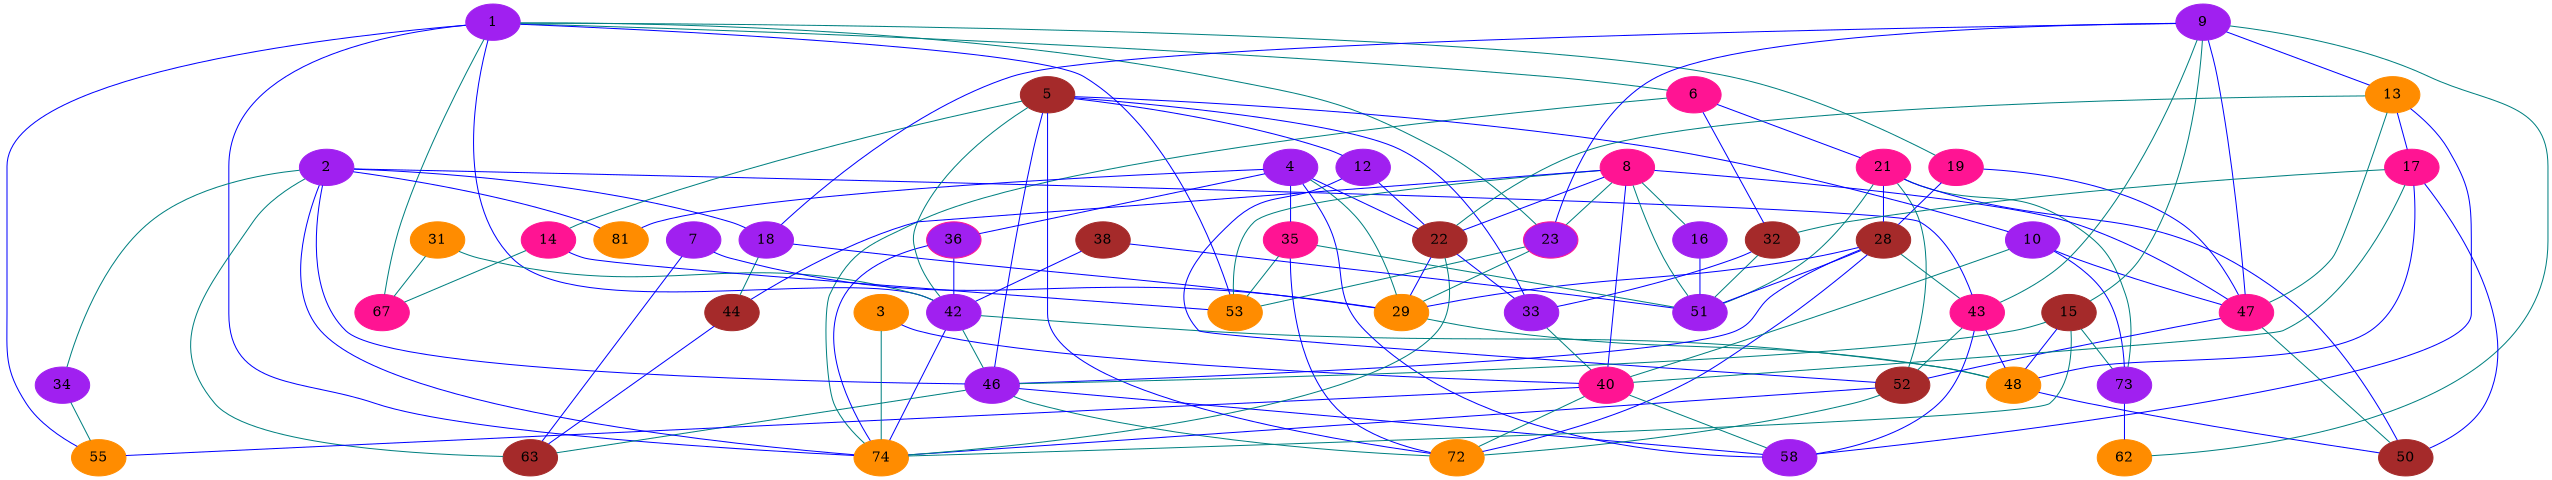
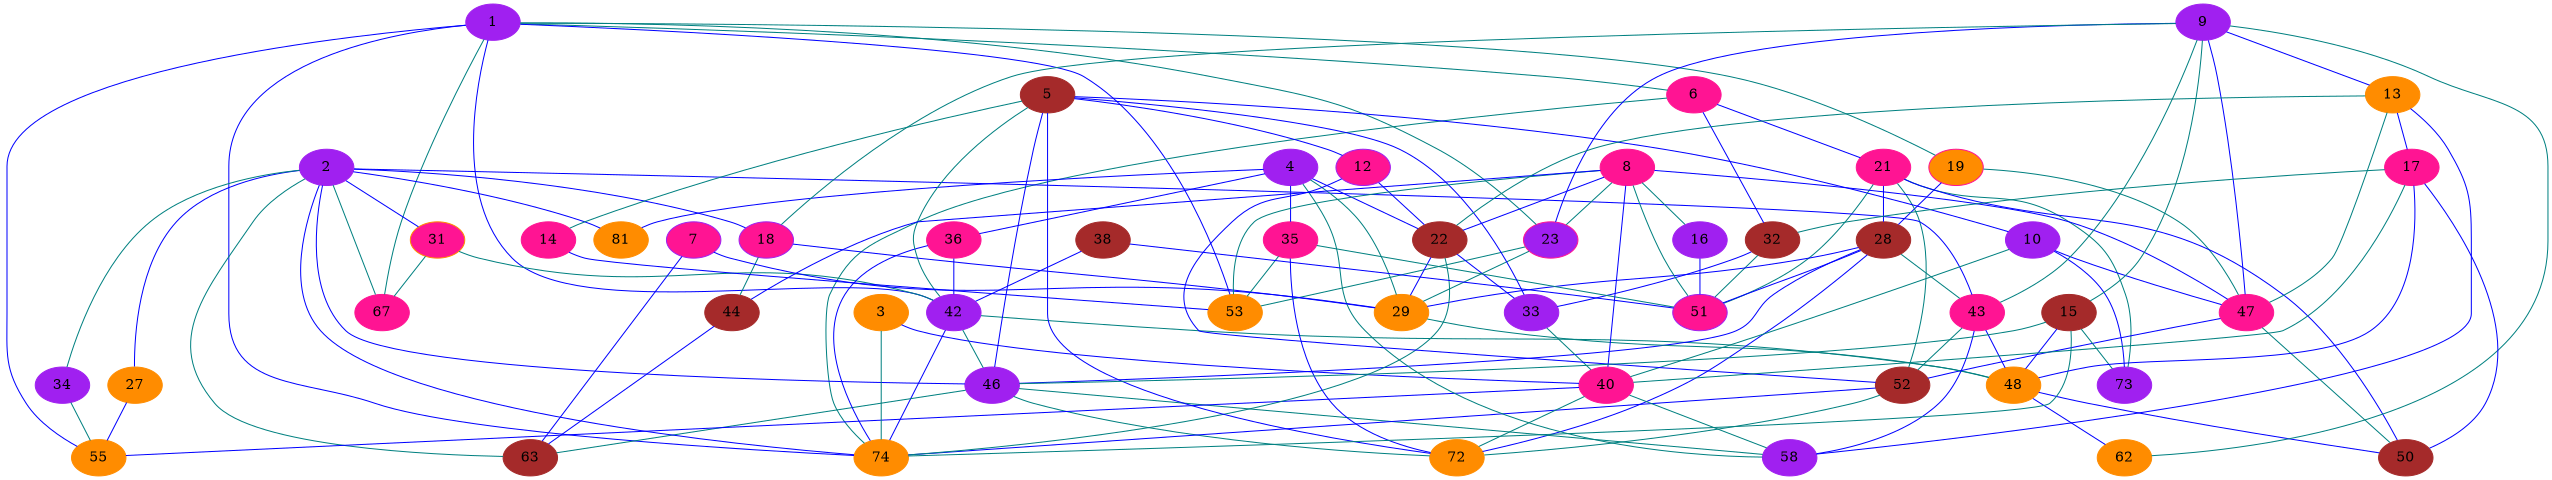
edge "9" -- "18": color blue -> teal
node "12": fillcolor purple -> deeppink
node "19": fillcolor deeppink -> darkorange
edge "19" -- "47": color blue -> teal
edge "2" -- "31": added
node "31": fillcolor darkorange -> deeppink
node "7": fillcolor purple -> deeppink
node "18": fillcolor purple -> deeppink
node "36": fillcolor purple -> deeppink
edge "14" -- "67": now "2" -- "67"
node "51": fillcolor purple -> deeppink
node "27": added
edge "4" -- "58": color blue -> teal
edge "46" -- "58": color blue -> teal
edge "73" -- "62": now "48" -- "62"
